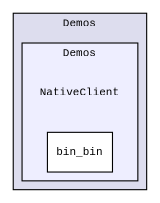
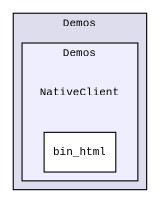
node "bin_bin": label "bin_bin" -> "bin_html"
